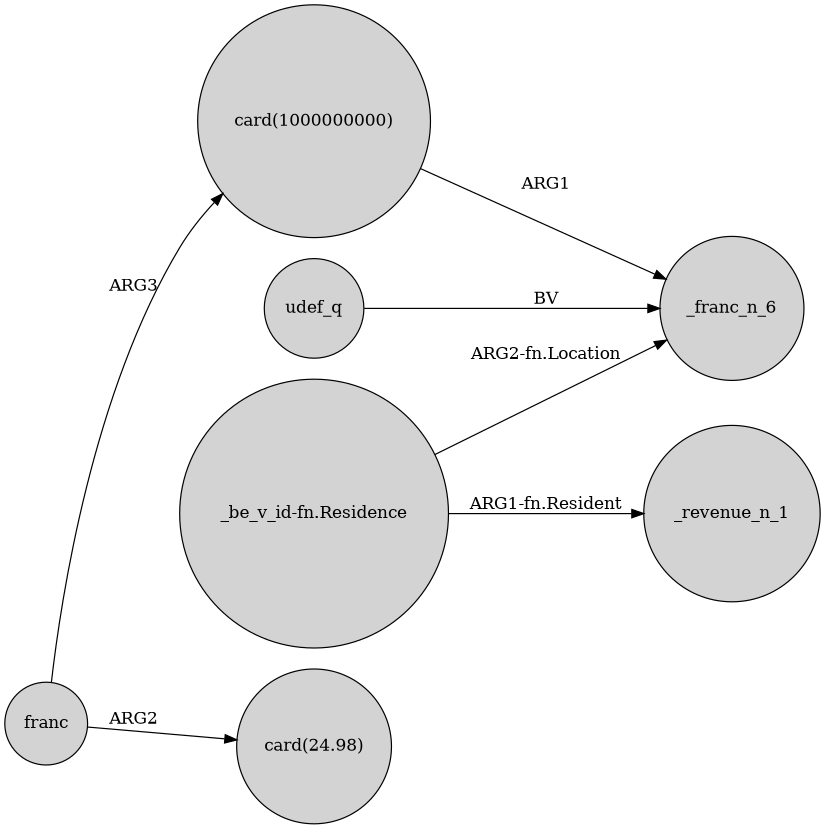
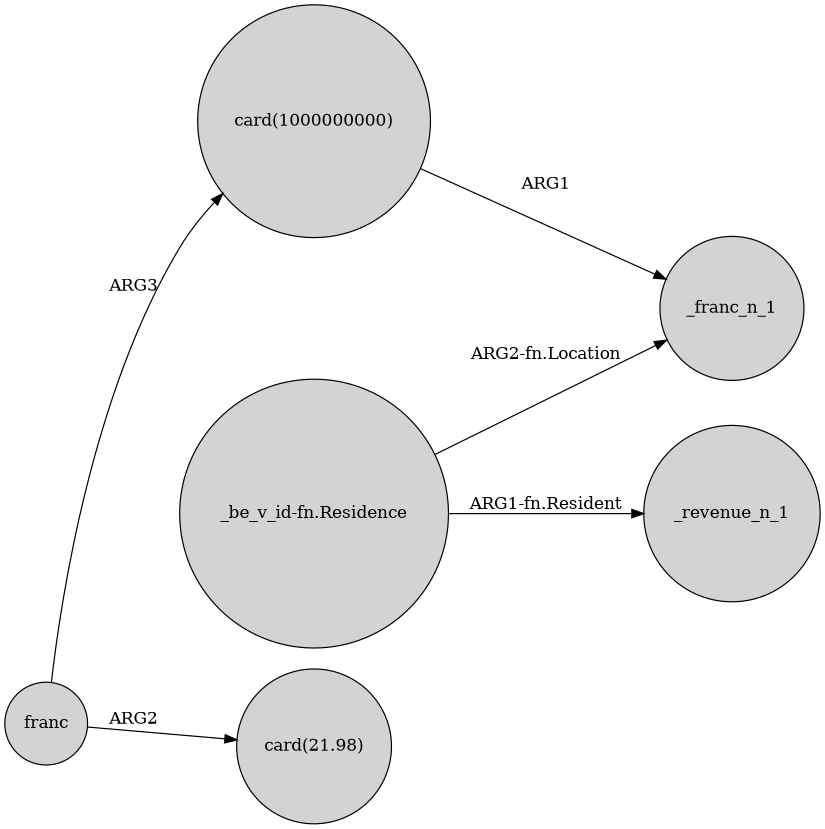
node "udef_q": removed
node "_franc_n_6": label "_franc_n_6" -> "_franc_n_1"
node "card(24.98)": label "card(24.98)" -> "card(21.98)"
